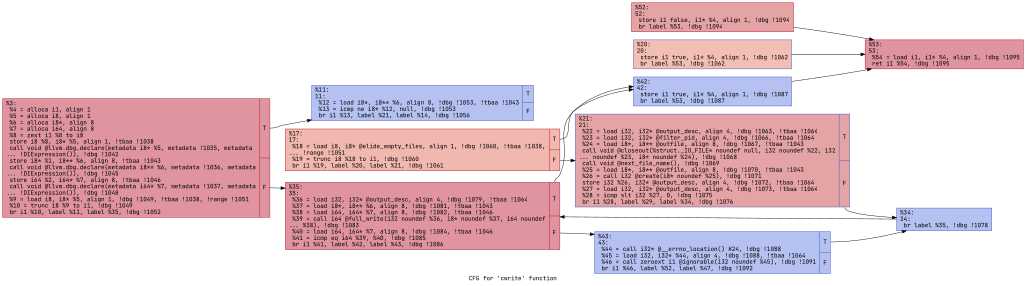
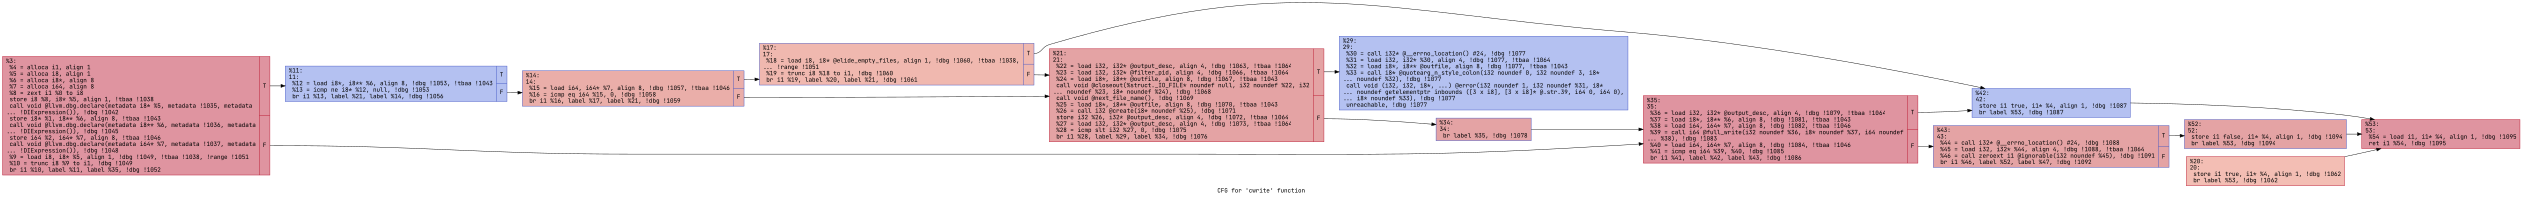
node "%52:": color #b70d28ff -> #3d50c3ff
node "%20:": color #3d50c3ff -> #b70d28ff
node "%29:": added
node "%14:": added
node "%17:": color #b70d28ff -> #3d50c3ff
node "%21:": color #3d50c3ff -> #b70d28ff
node "%34:": fillcolor #5572df70 -> #c32e3170
edge "%43:" -> "%34:": now "%43:" -> "%52:"
node "%43:": fillcolor #5572df70 -> #c32e3170
